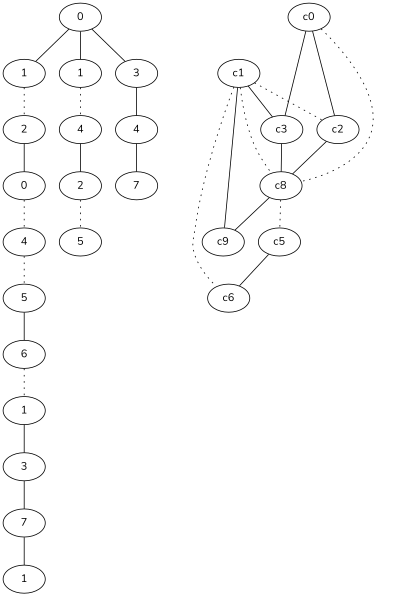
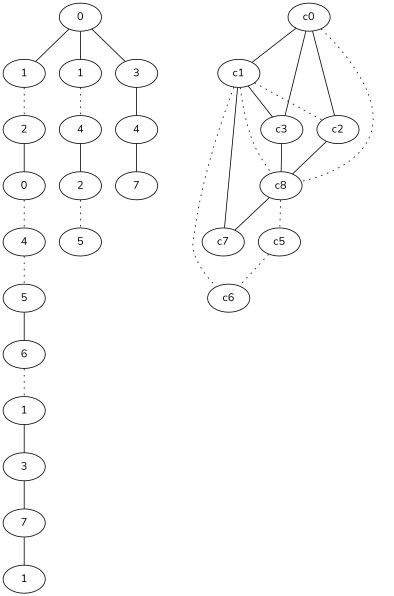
edge "c0" -- "c1": added
node "c9": label "c9" -> "c7"
edge "c5" -- "c6": style solid -> dotted
